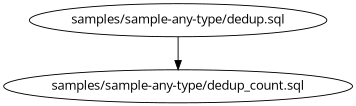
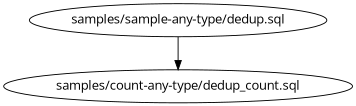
node "samples/sample-any-type/dedup_count.sql": label "samples/sample-any-type/dedup_count.sql" -> "samples/count-any-type/dedup_count.sql"
